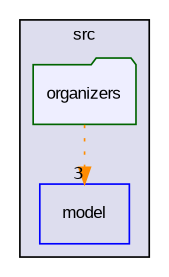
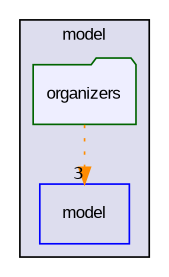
cluster "src": label "src" -> "model"
